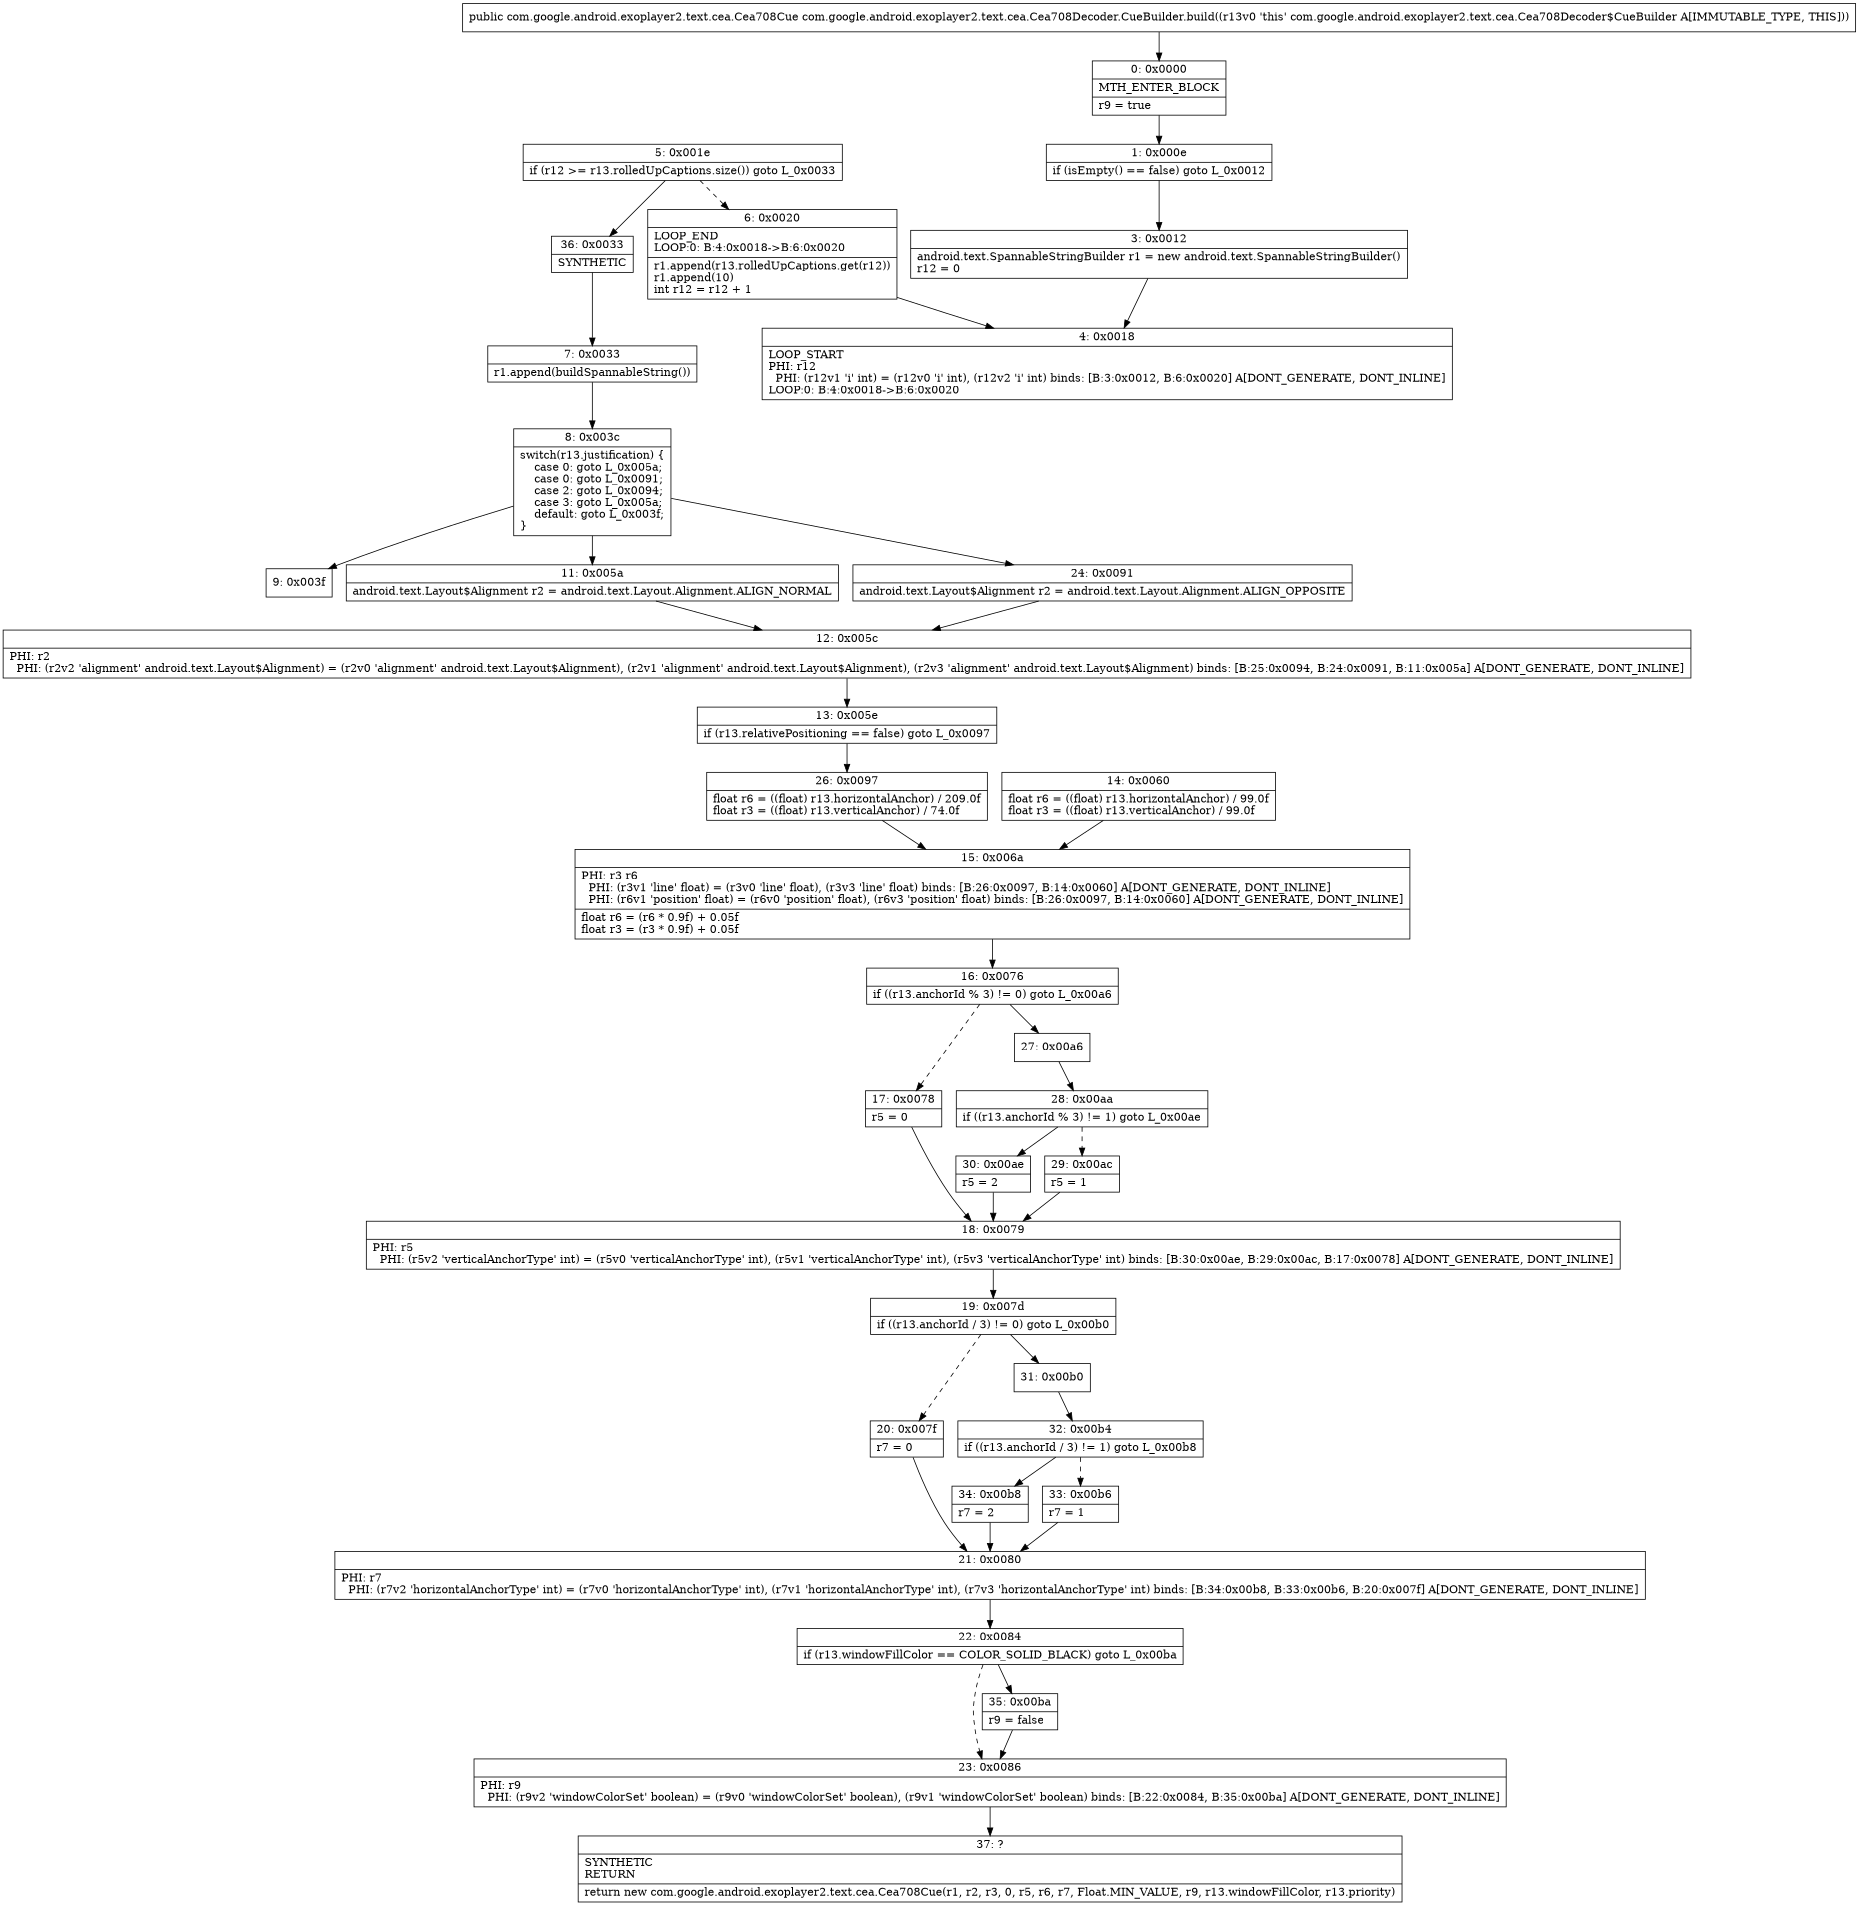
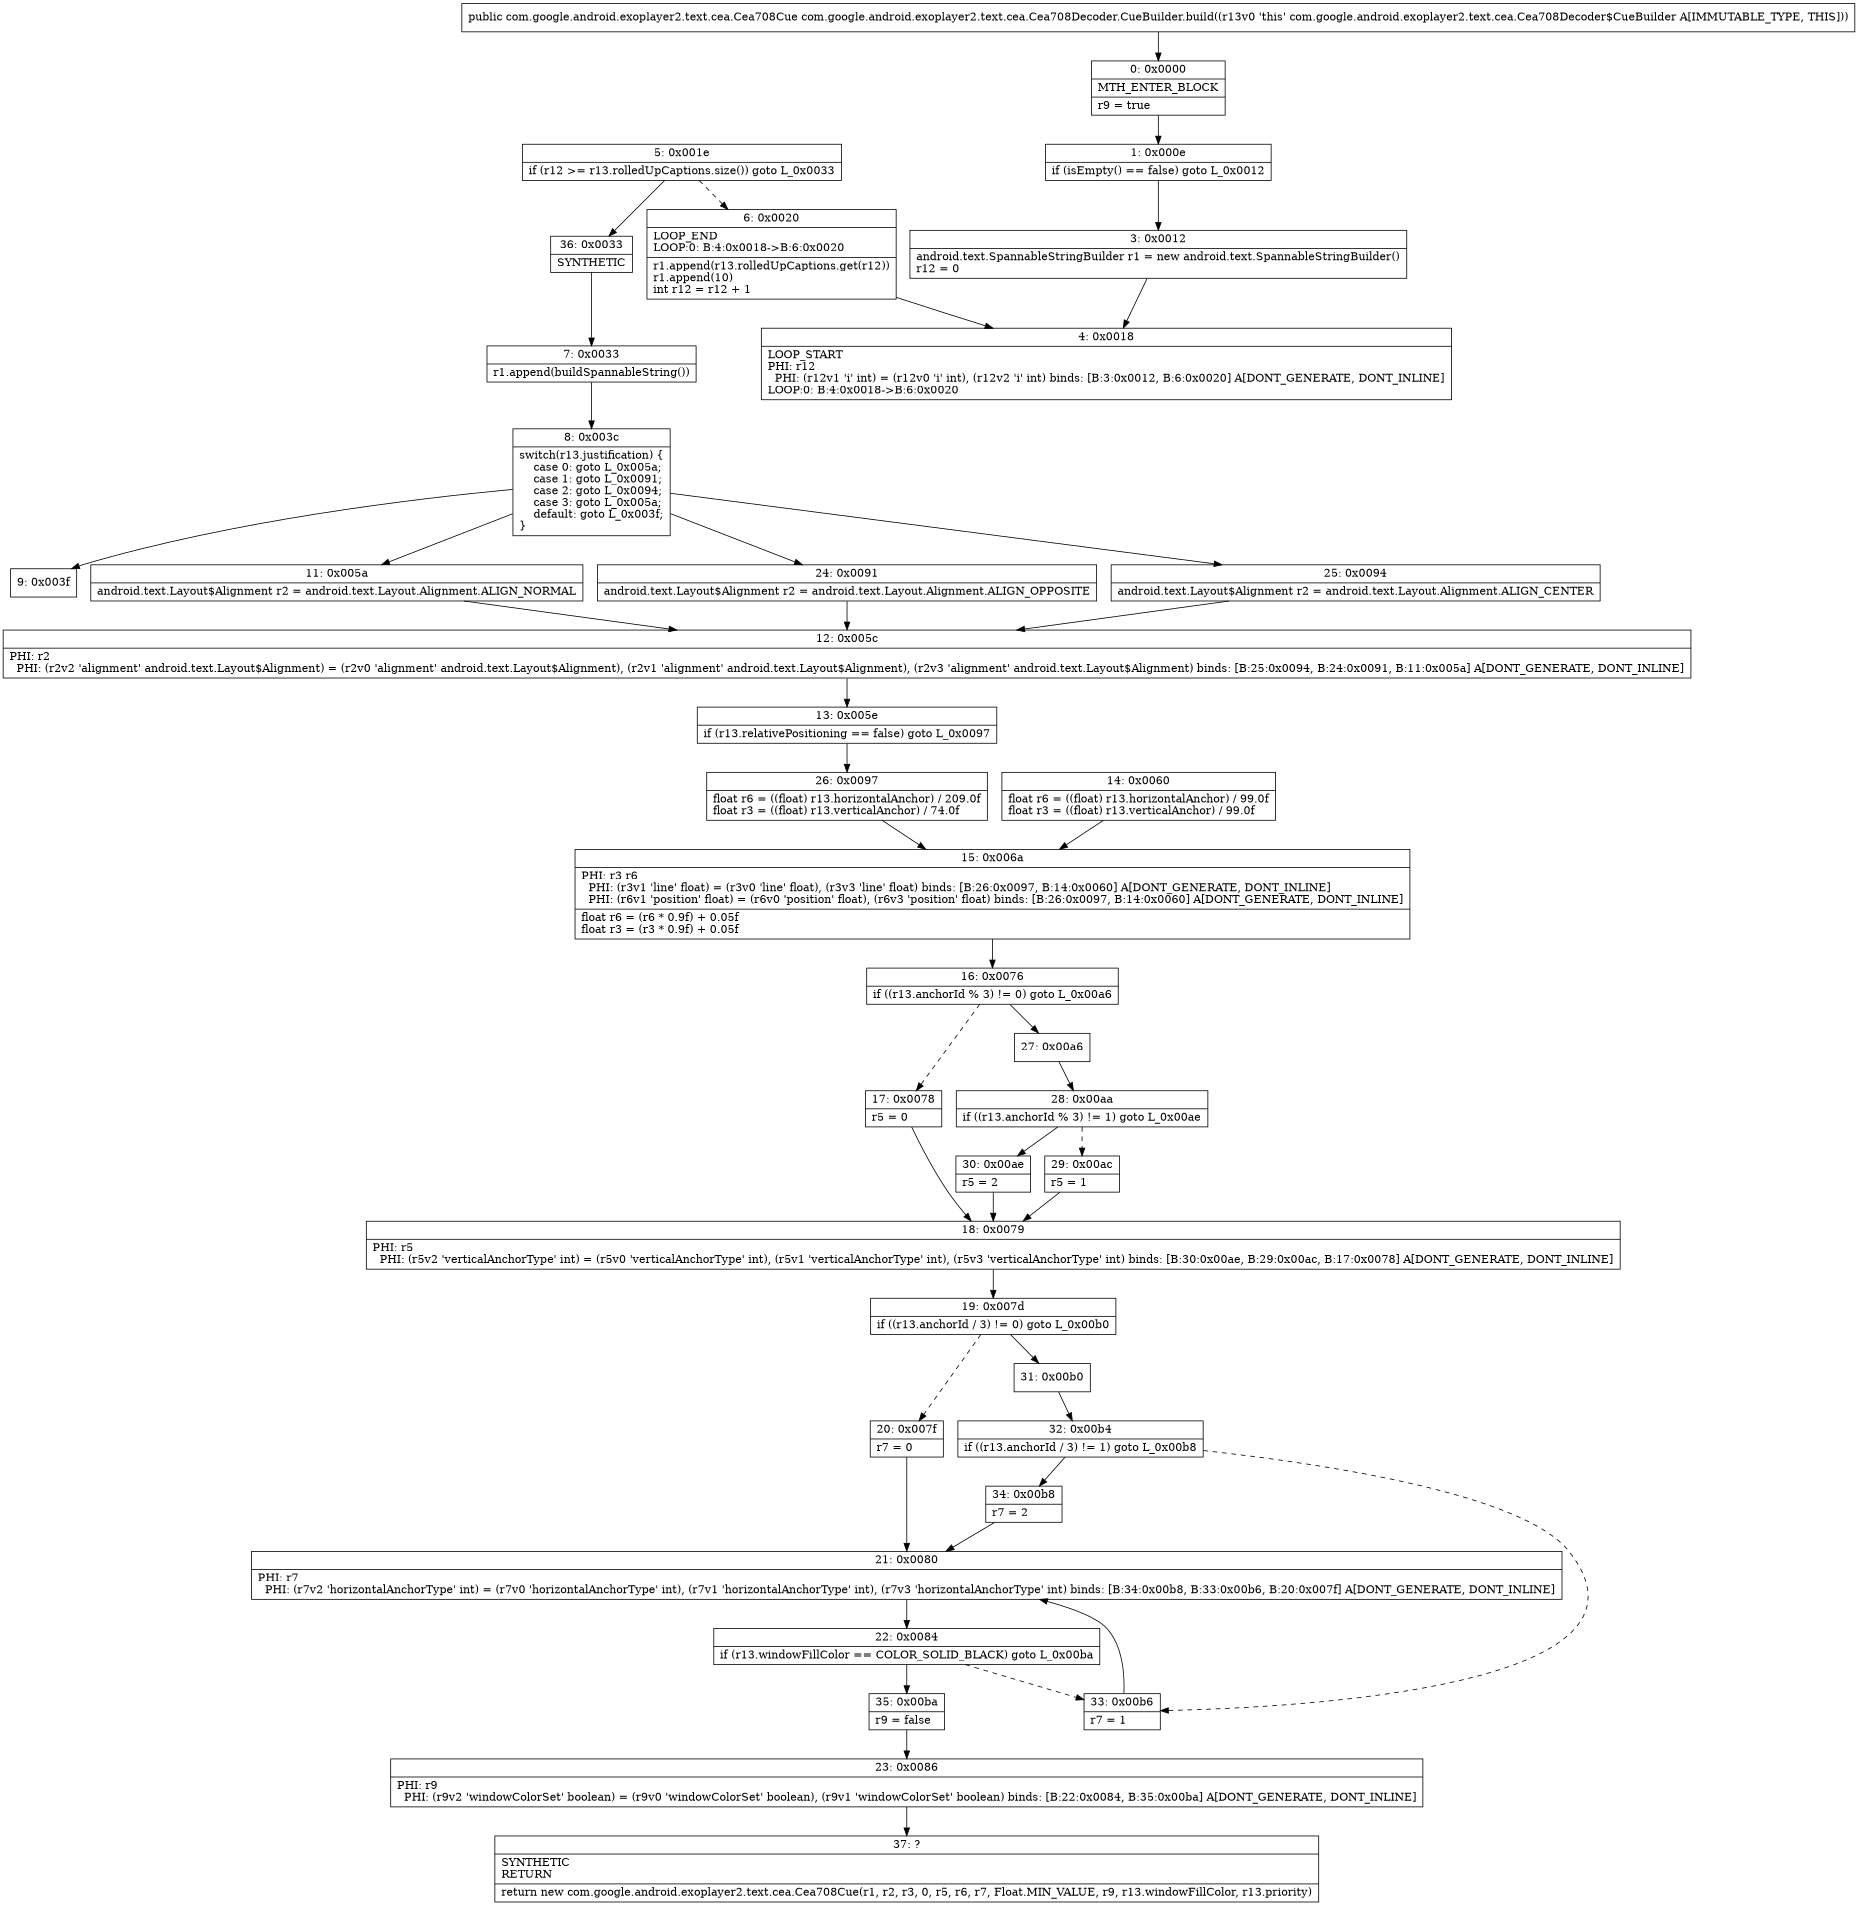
node "8: 0x003c": text "case 0: goto L_0x0091;" -> "case 1: goto L_0x0091;"
node "25: 0x0094": added
edge "22: 0x0084" -> "23: 0x0086": now "22: 0x0084" -> "33: 0x00b6"
